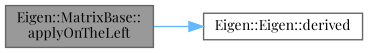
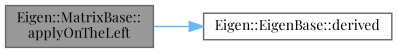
node "Eigen::Eigen::derived": label "Eigen::Eigen::derived" -> "Eigen::EigenBase::derived"
